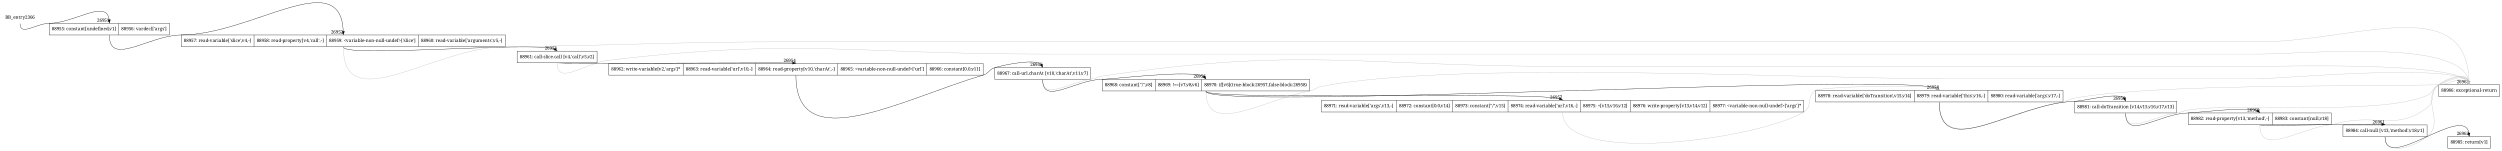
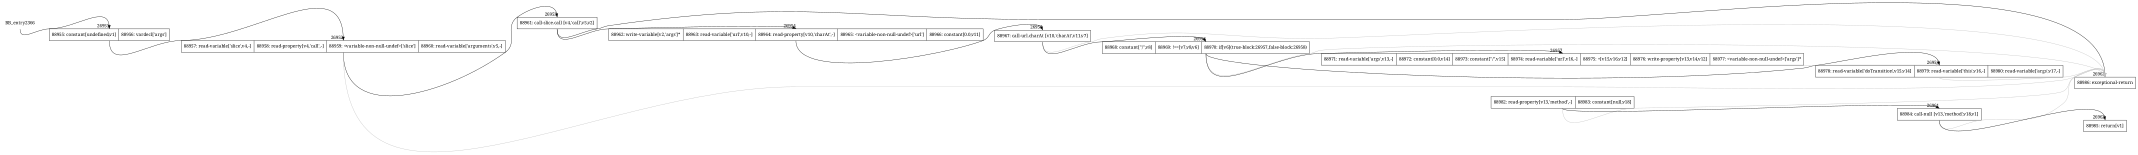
edge "88961: call-slice.call [v4,'call',v5,v2]" -> "88986: exceptional-return": color gray -> black
node "88981: call-doTransition [v14,v15,v16,v17,v13]": removed
